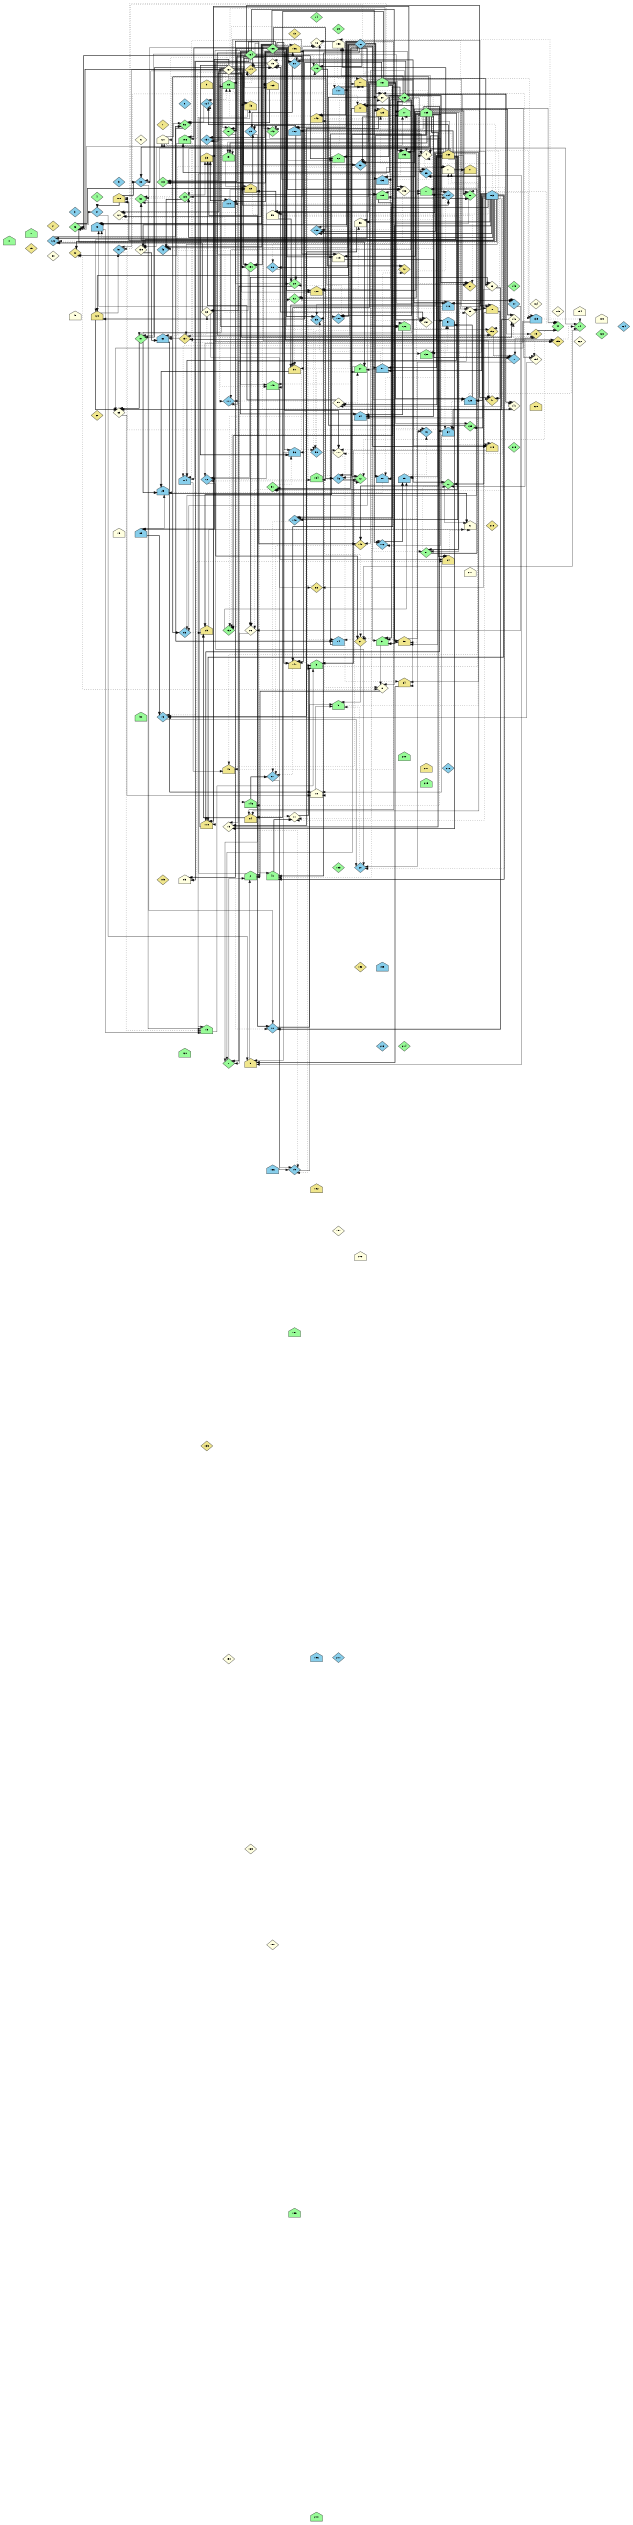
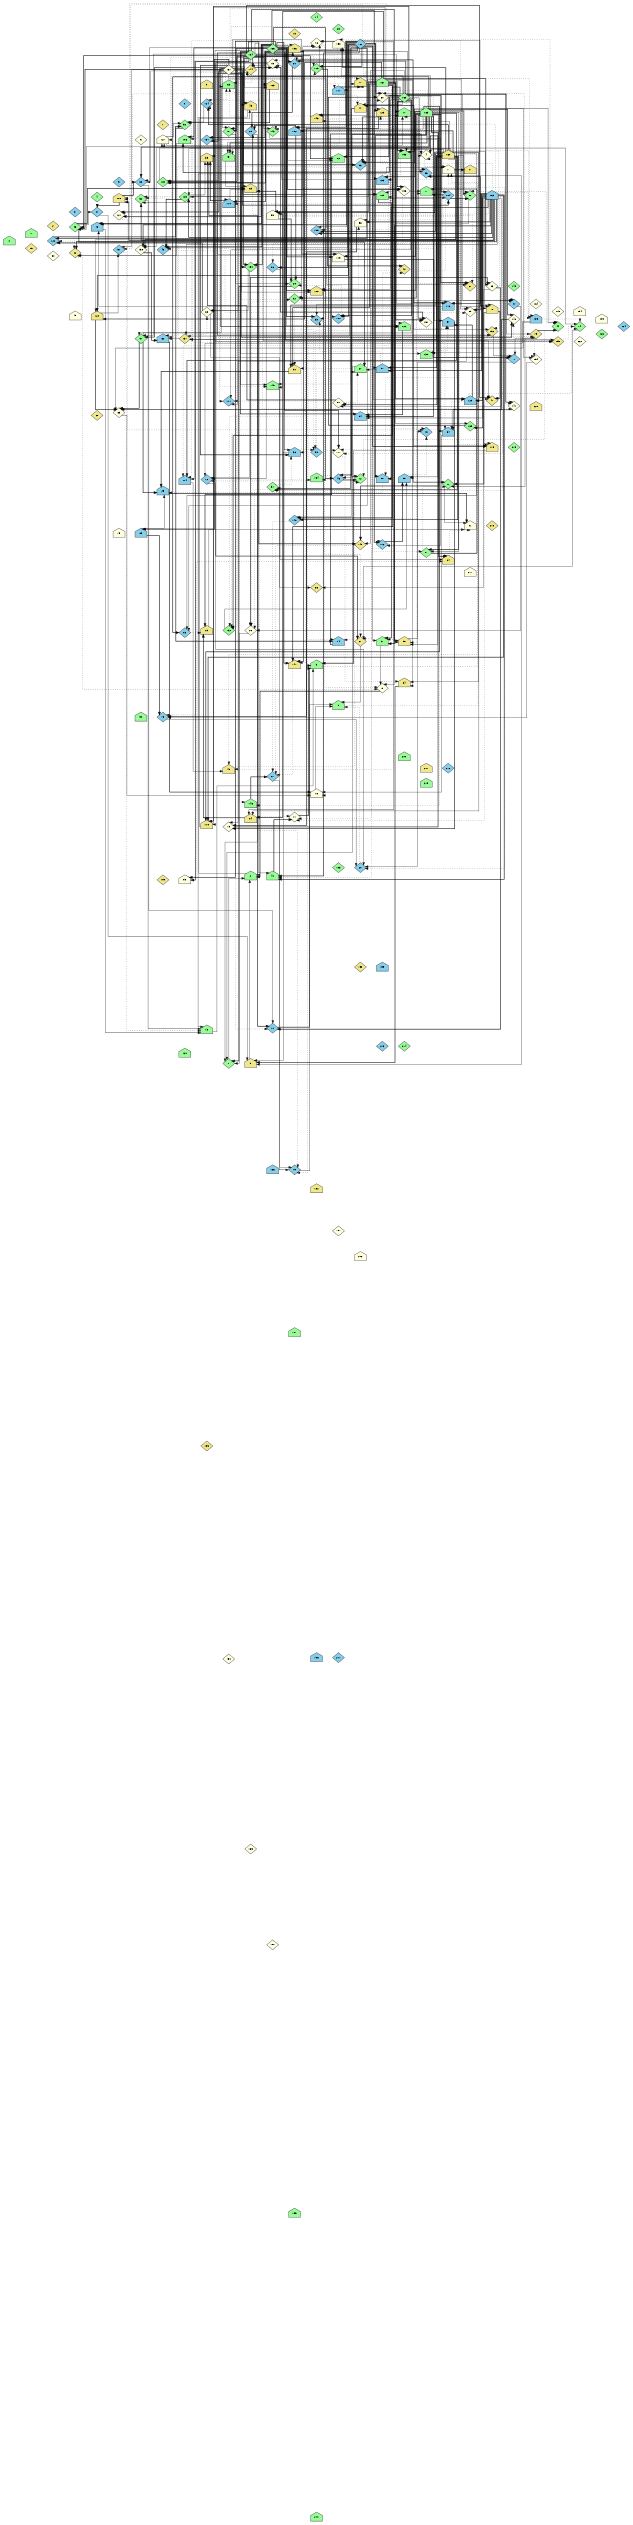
edge "161" -> "48": now "161" -> "32"
